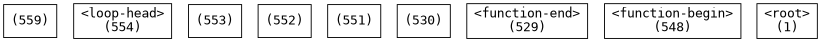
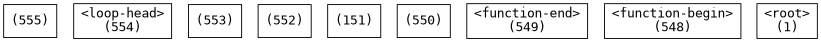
node "(559)": label "(559)" -> "(555)"
node "(551)": label "(551)" -> "(151)"
node "(530)": label "(530)" -> "(550)"
node "<function-end> (529)": label "<function-end> (529)" -> "<function-end> (549)"
